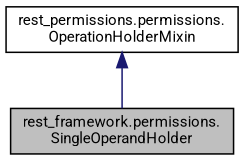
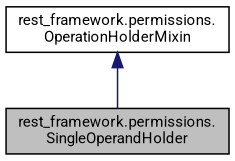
node "rest_permissions.permissions. OperationHolderMixin": label "rest_permissions.permissions. OperationHolderMixin" -> "rest_framework.permissions. OperationHolderMixin"
